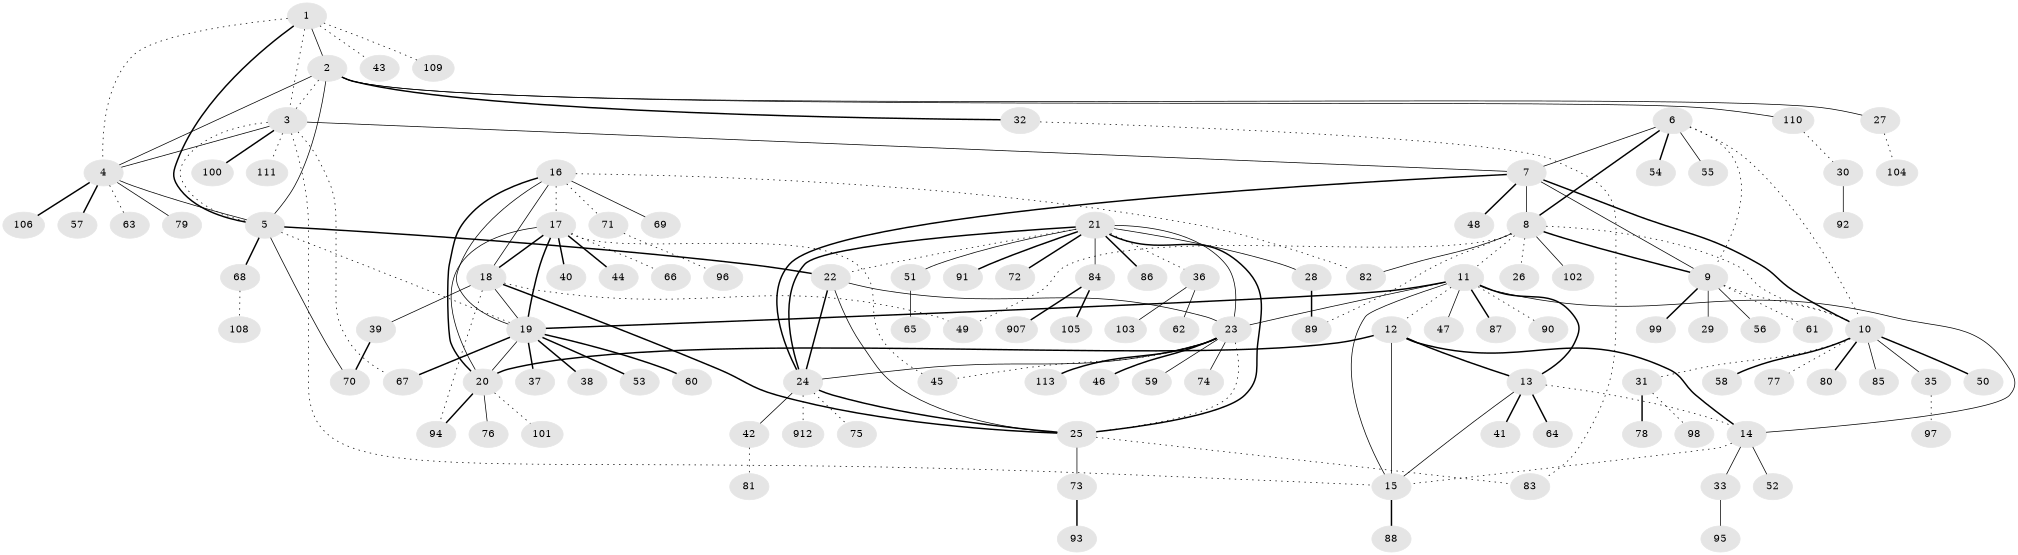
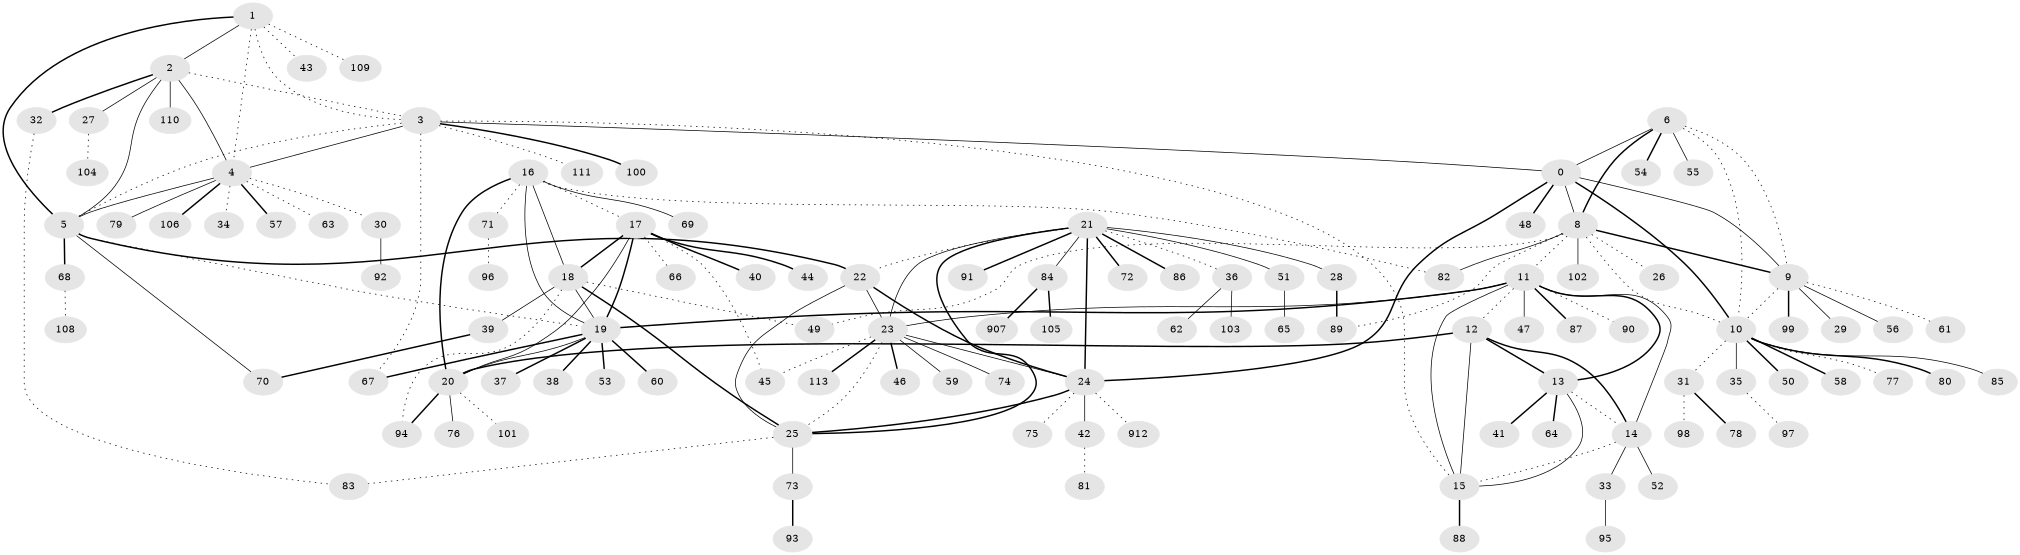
edge "110" -- "30": now "4" -- "30"
node "7": label "7" -> "0"
node "34": added
